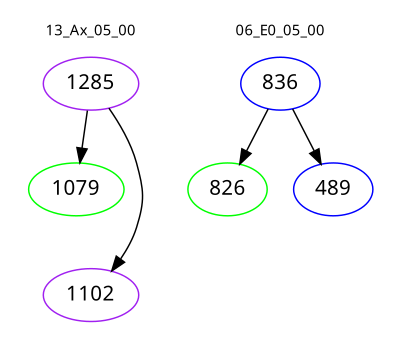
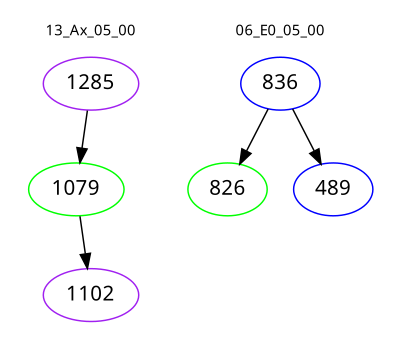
edge "1285" -> "1102": now "1079" -> "1102"
